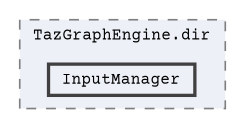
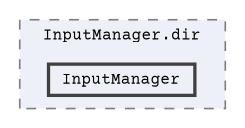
cluster "TazGraphEngine.dir": label "TazGraphEngine.dir" -> "InputManager.dir"
